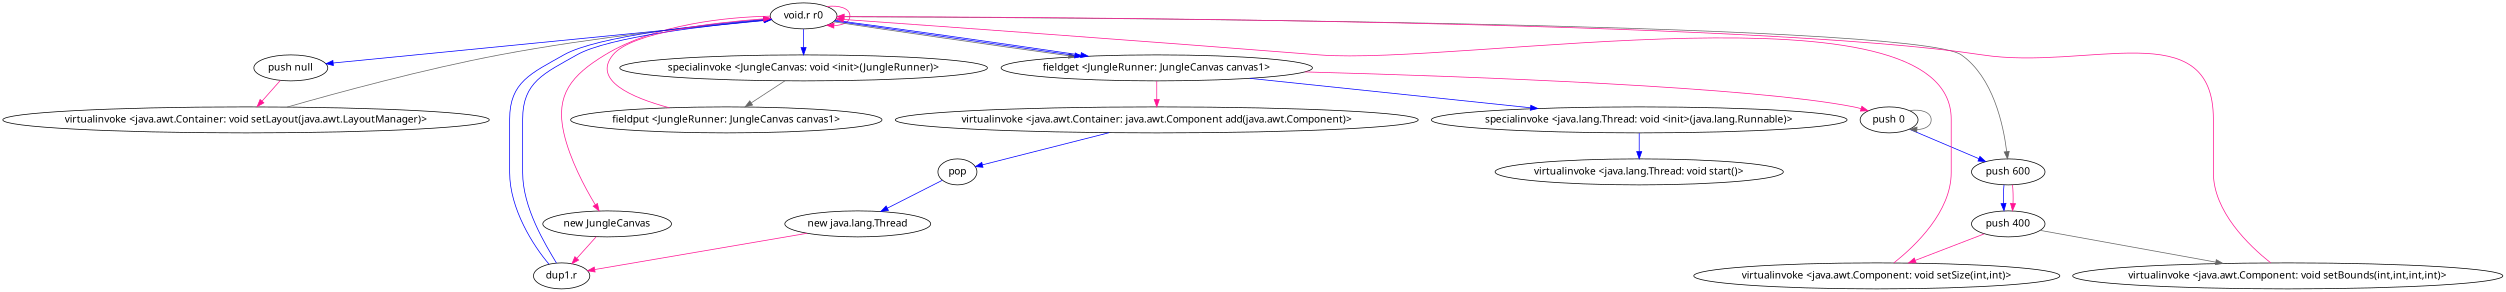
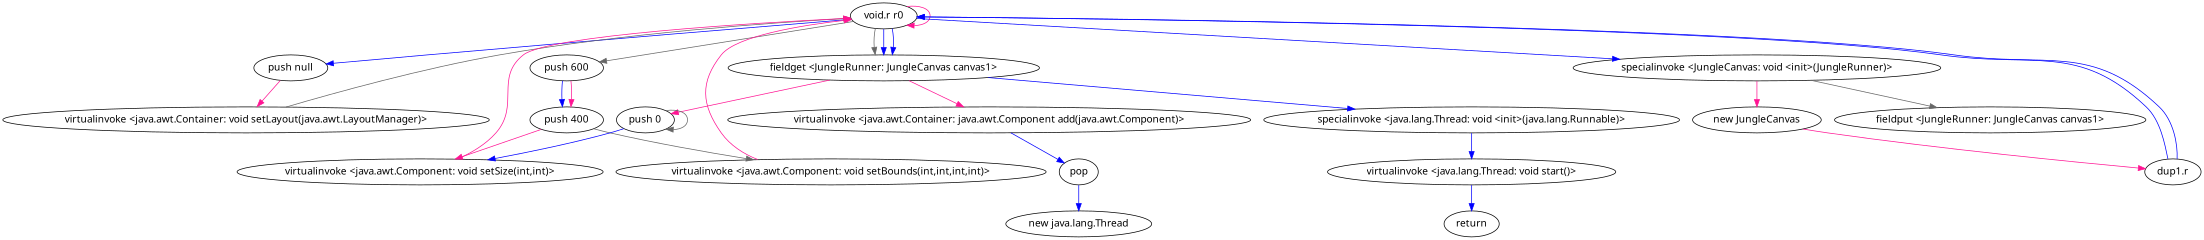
edge "void.r r0" -> "new JungleCanvas": now "specialinvoke <JungleCanvas: void <init>(JungleRunner)>" -> "new JungleCanvas"
edge "fieldput <JungleRunner: JungleCanvas canvas1>" -> "void.r r0": removed
edge "push 0" -> "push 600": now "push 0" -> "virtualinvoke <java.awt.Component: void setSize(int,int)>"
node "return": added
edge "new java.lang.Thread" -> "dup1.r": removed
